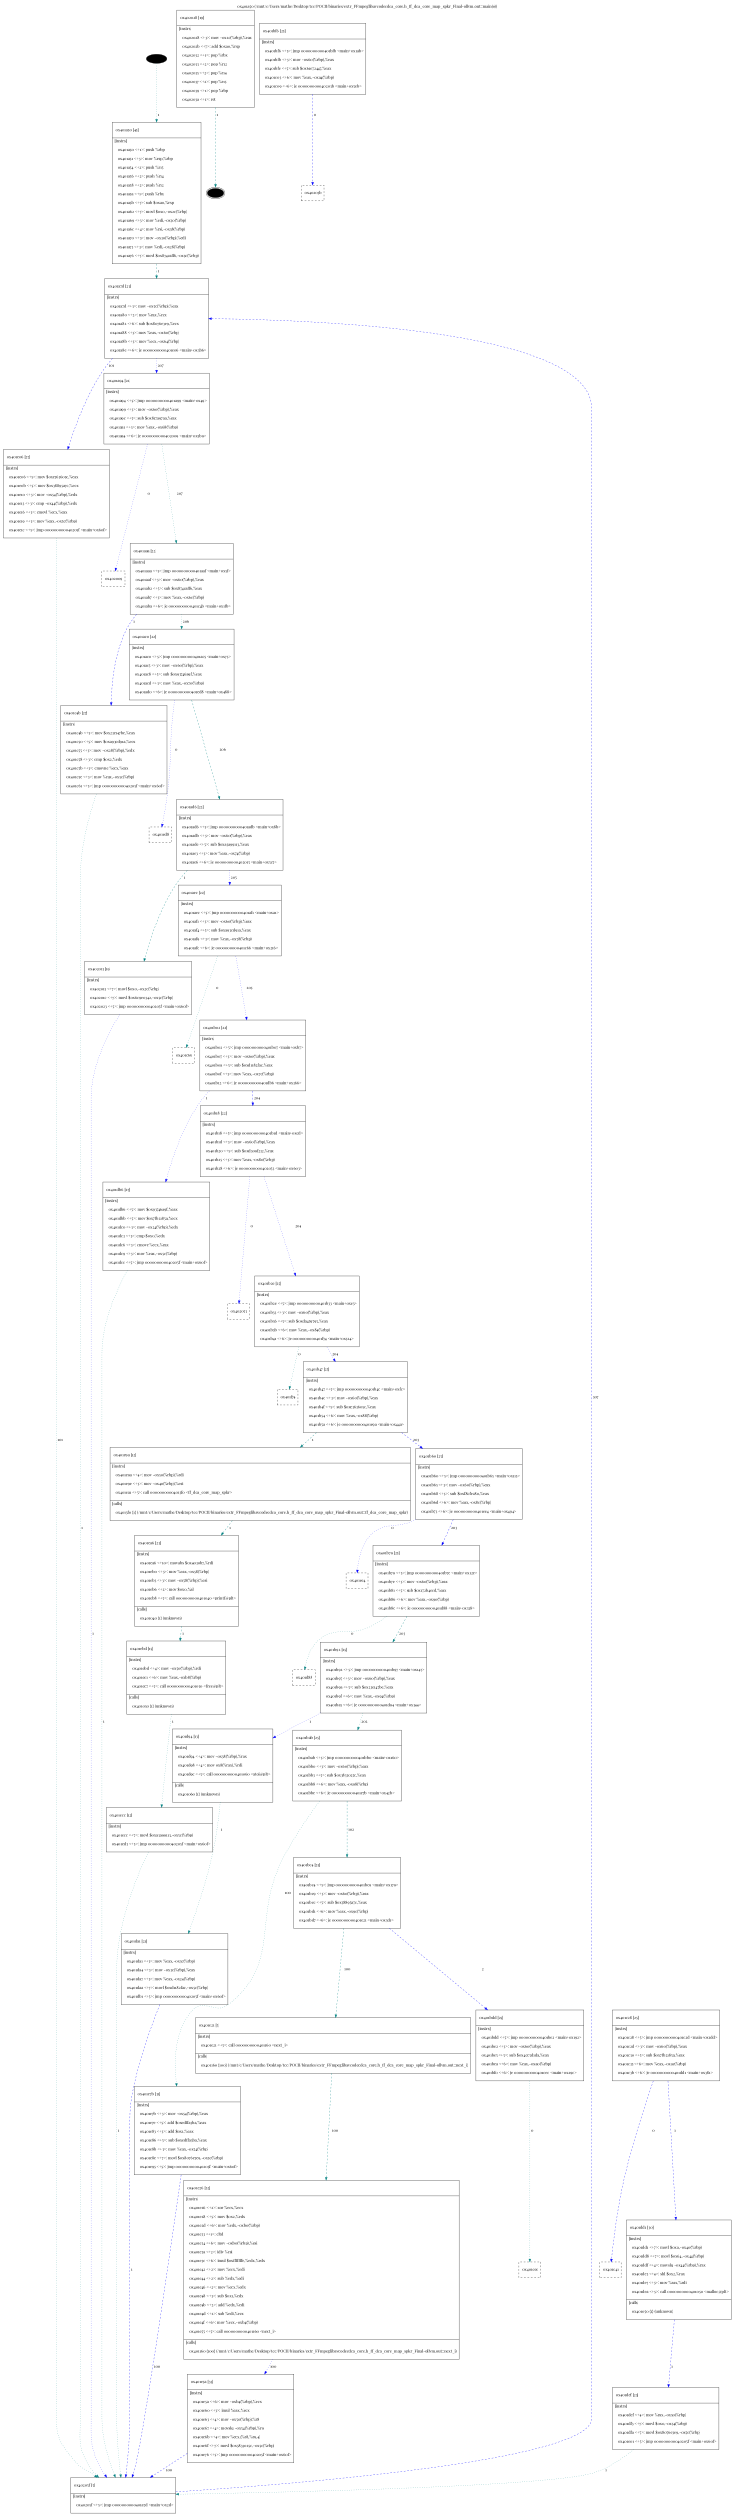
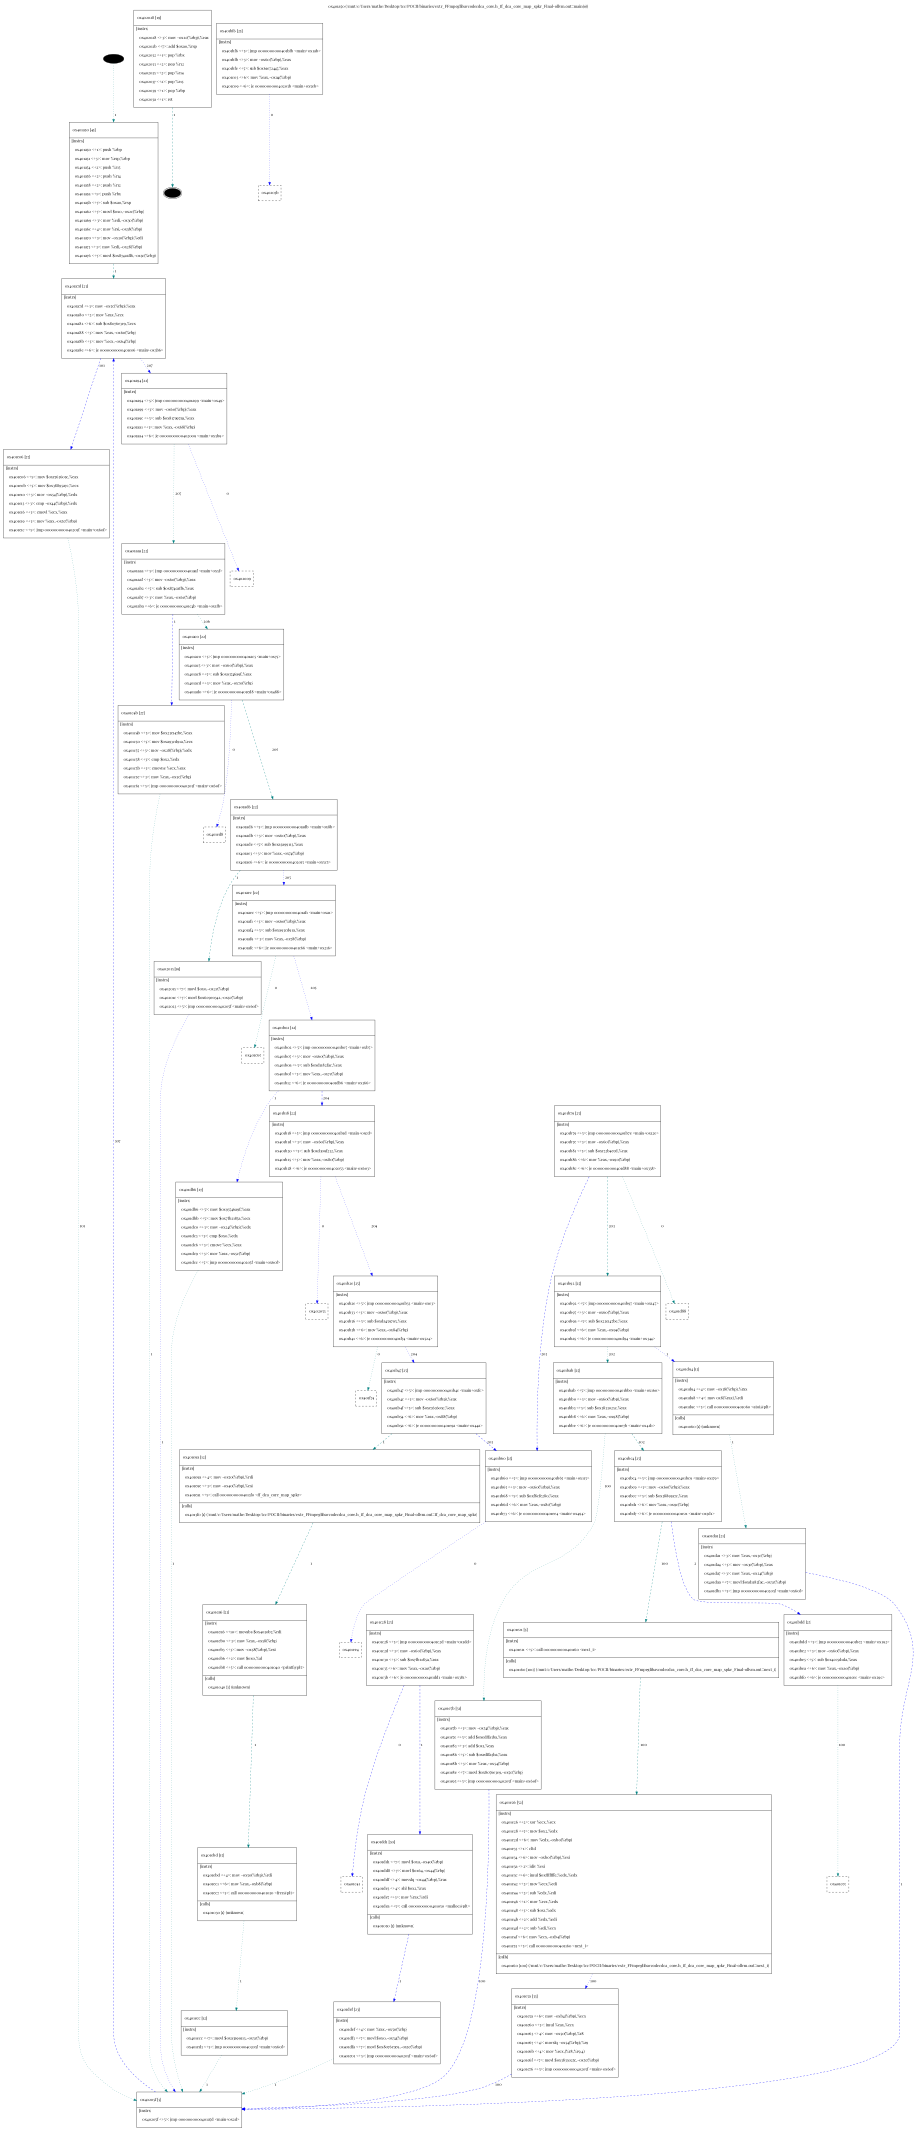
edge "0x401bf6 [25]" -> "0x40203b": style dashed -> dotted
edge "0x401b60 [25]" -> "0x401b79 [25]": reversed
edge "0x401bdd [25]" -> "0x401cec": label " 0" -> " 100"
